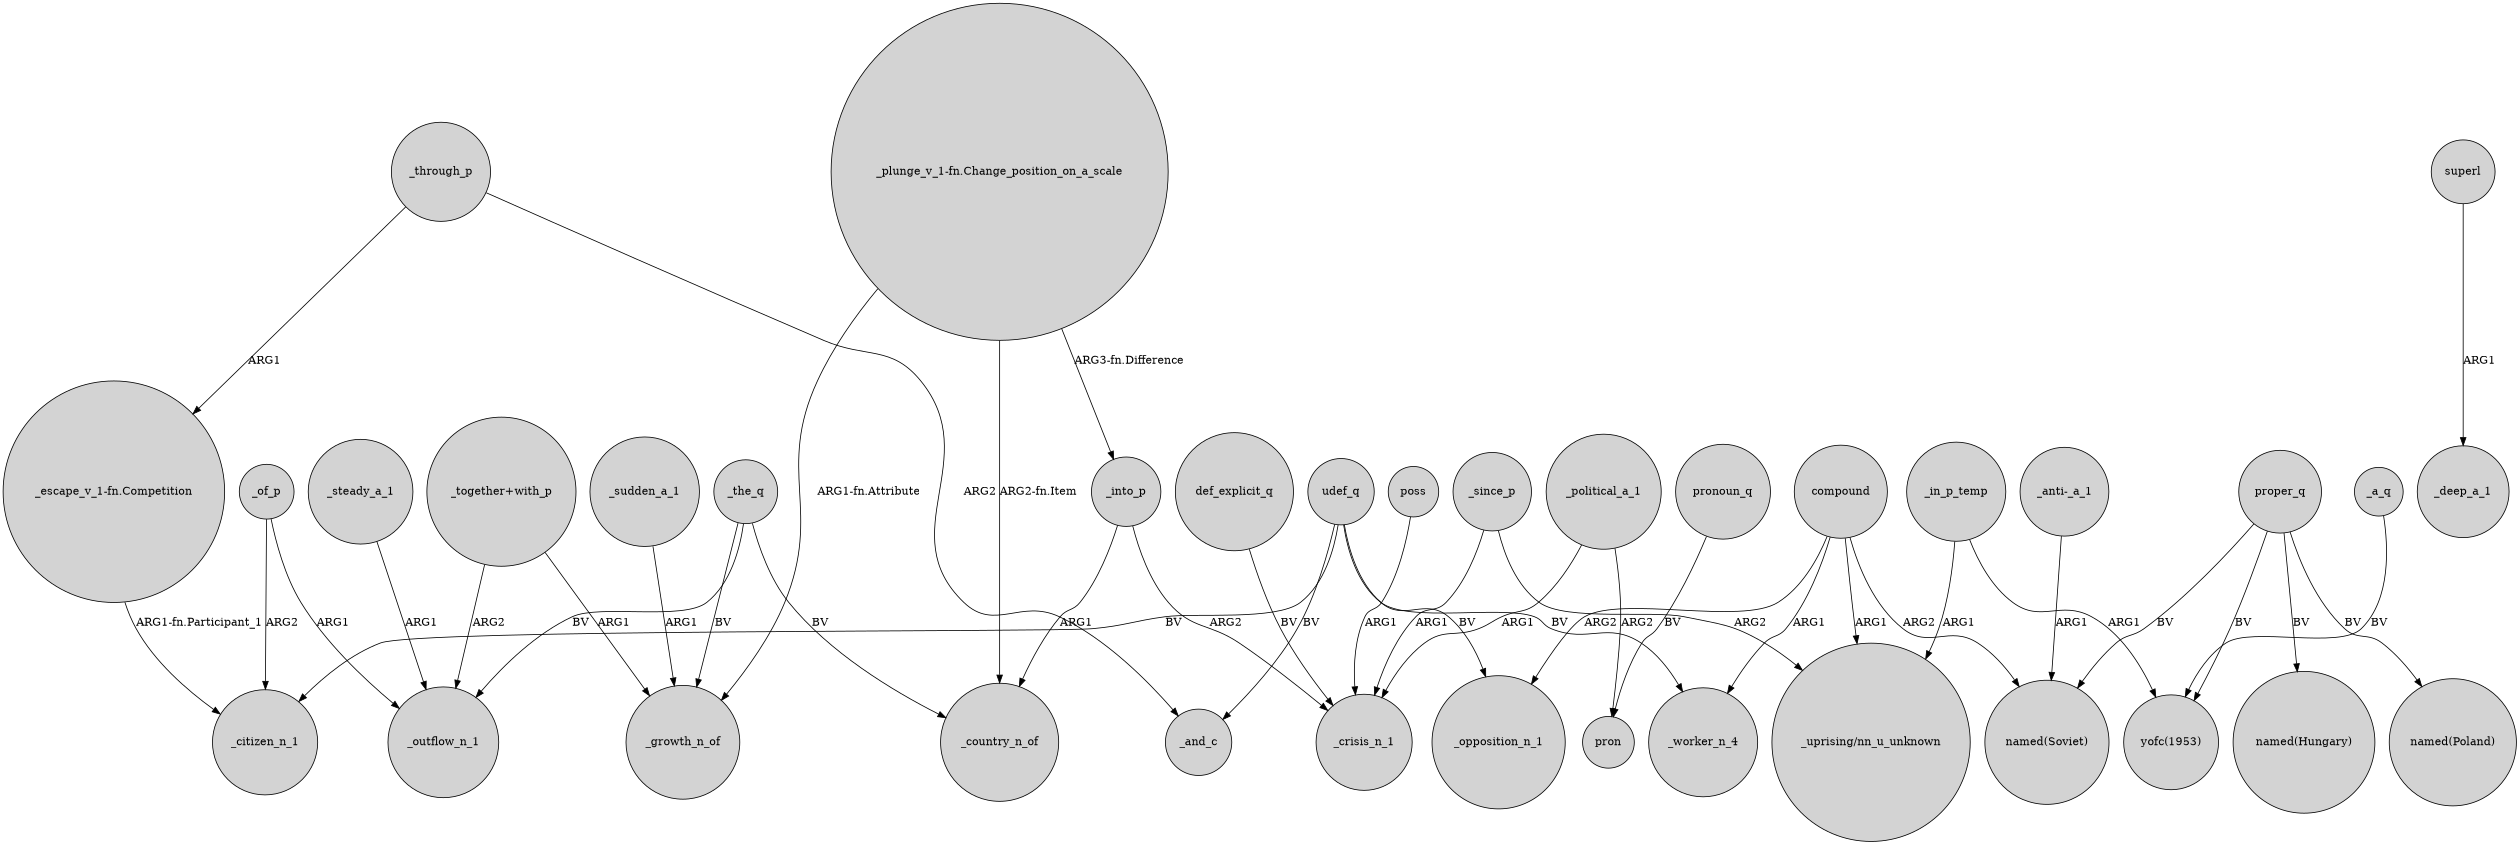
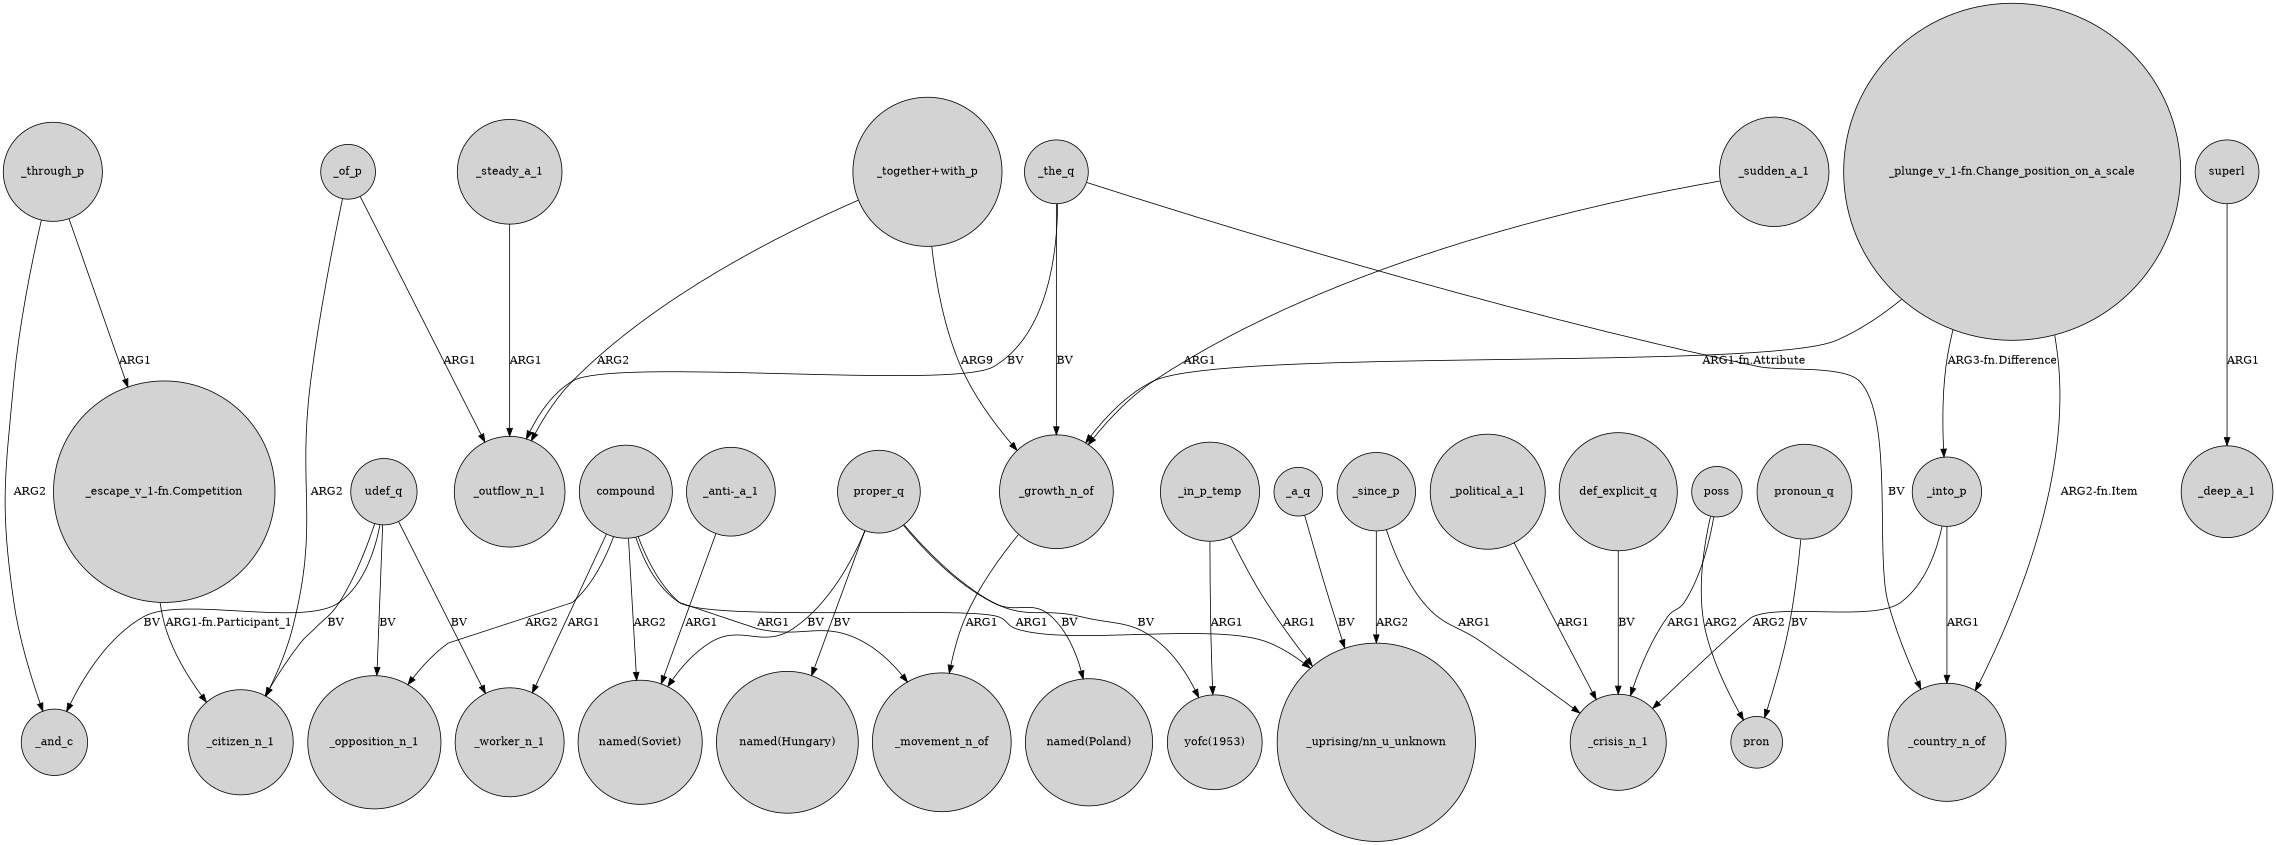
edge "_together+with_p" -> "_growth_n_of": label "ARG1" -> "ARG9"
edge "_political_a_1" -> "pron": now "poss" -> "pron"
edge "_a_q" -> "yofc(1953)": now "_a_q" -> "_uprising/nn_u_unknown"
node "_movement_n_of": added
node "_worker_n_4": label "_worker_n_4" -> "_worker_n_1"
